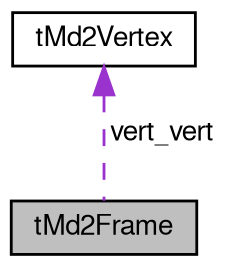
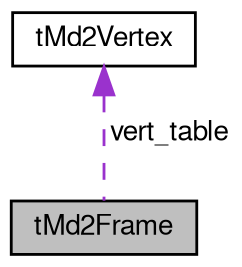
edge "tMd2Frame" -> "tMd2Vertex": label " vert_vert" -> " vert_table"
